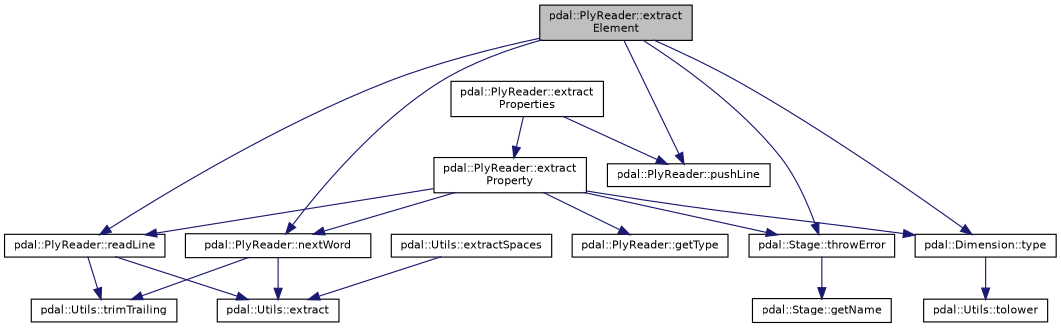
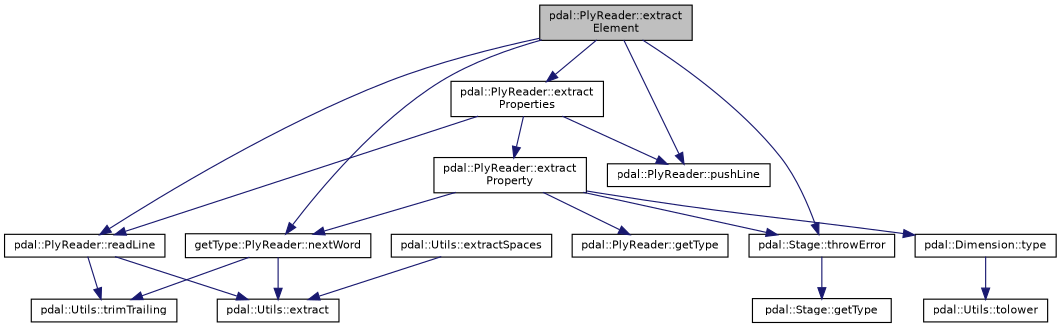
edge "pdal::PlyReader::extract Element" -> "pdal::Dimension::type": now "pdal::PlyReader::extract Element" -> "pdal::PlyReader::extract Properties"
edge "pdal::PlyReader::extract Property" -> "pdal::PlyReader::readLine": now "pdal::PlyReader::extract Properties" -> "pdal::PlyReader::readLine"
node "pdal::PlyReader::nextWord": label "pdal::PlyReader::nextWord" -> "getType::PlyReader::nextWord"
node "pdal::Stage::getName": label "pdal::Stage::getName" -> "pdal::Stage::getType"
